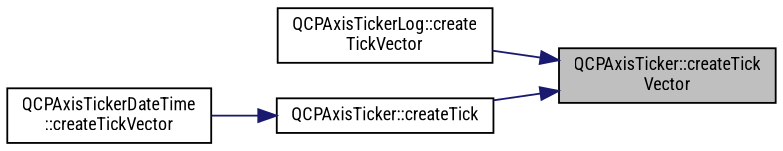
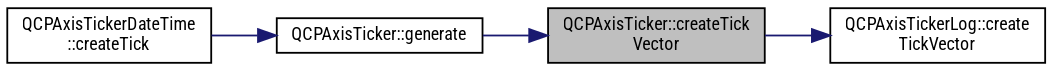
edge "QCPAxisTickerLog::create TickVector" -> "QCPAxisTicker::createTick Vector": reversed
node "QCPAxisTickerDateTime ::createTickVector": label "QCPAxisTickerDateTime ::createTickVector" -> "QCPAxisTickerDateTime ::createTick"
node "QCPAxisTicker::createTick": label "QCPAxisTicker::createTick" -> "QCPAxisTicker::generate"
